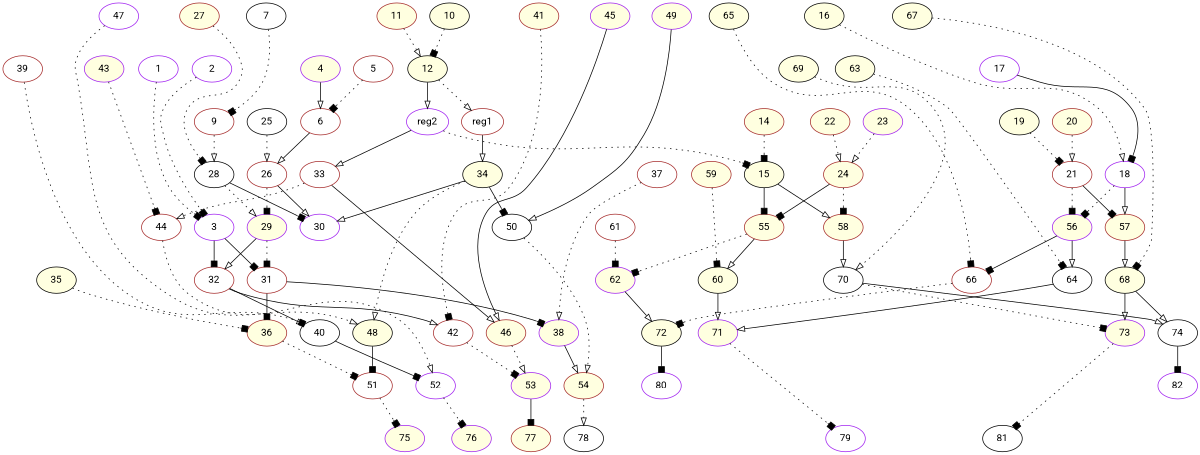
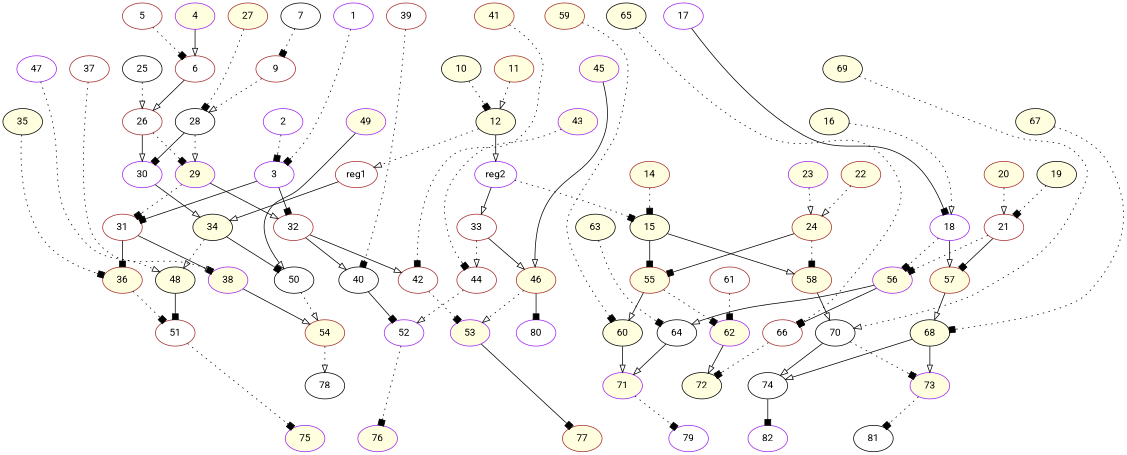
edge "34" -> "30": reversed
edge "72" -> "80": now "46" -> "80"
